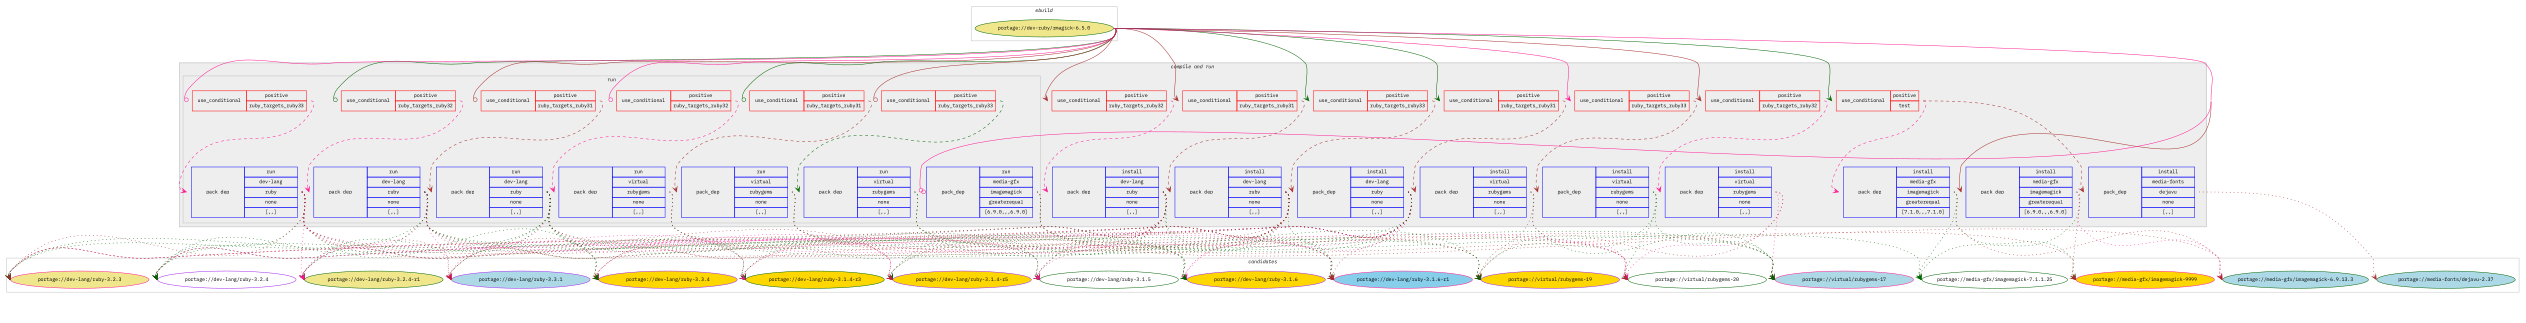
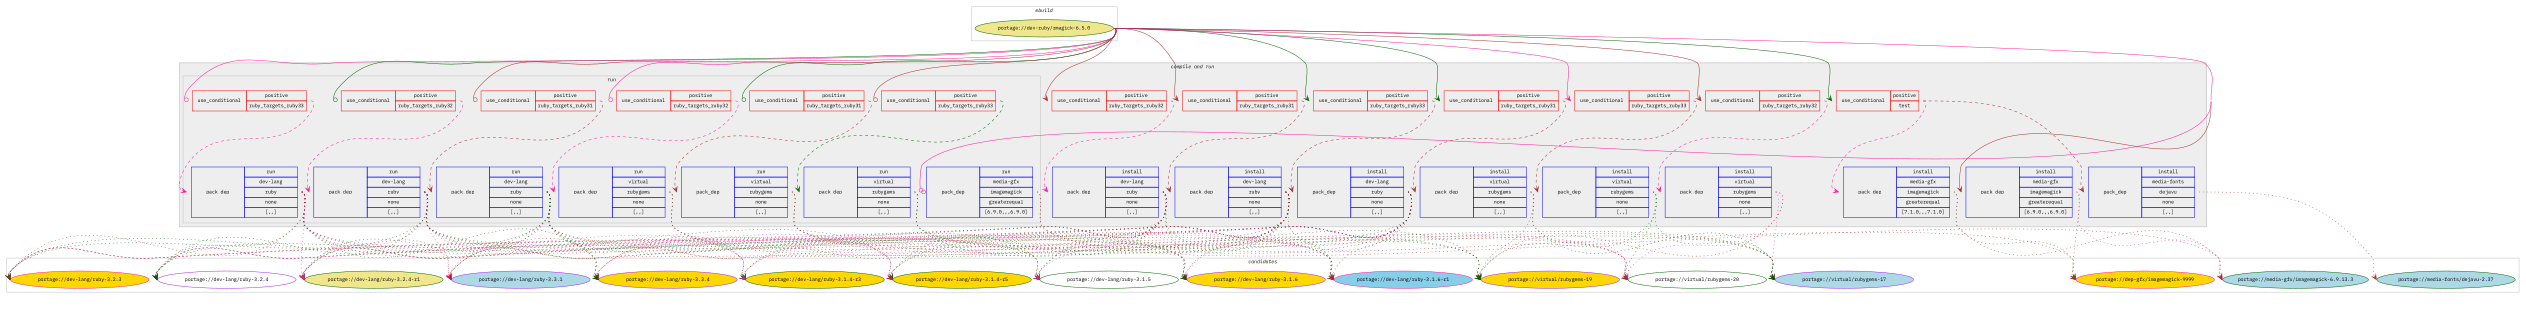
node "portage://dev-lang/ruby-3.2.3": fillcolor khaki -> gold
node "portage://dev-lang/ruby-3.1.4-r5": color purple -> darkgreen
node "portage://virtual/rubygems-17": color deeppink -> purple
node "portage://media-gfx/imagemagick-7.1.1.25": removed
node "portage://media-gfx/imagemagick-9999": label "portage://media-gfx/imagemagick-9999" -> "portage://dep-gfx/imagemagick-9999"
